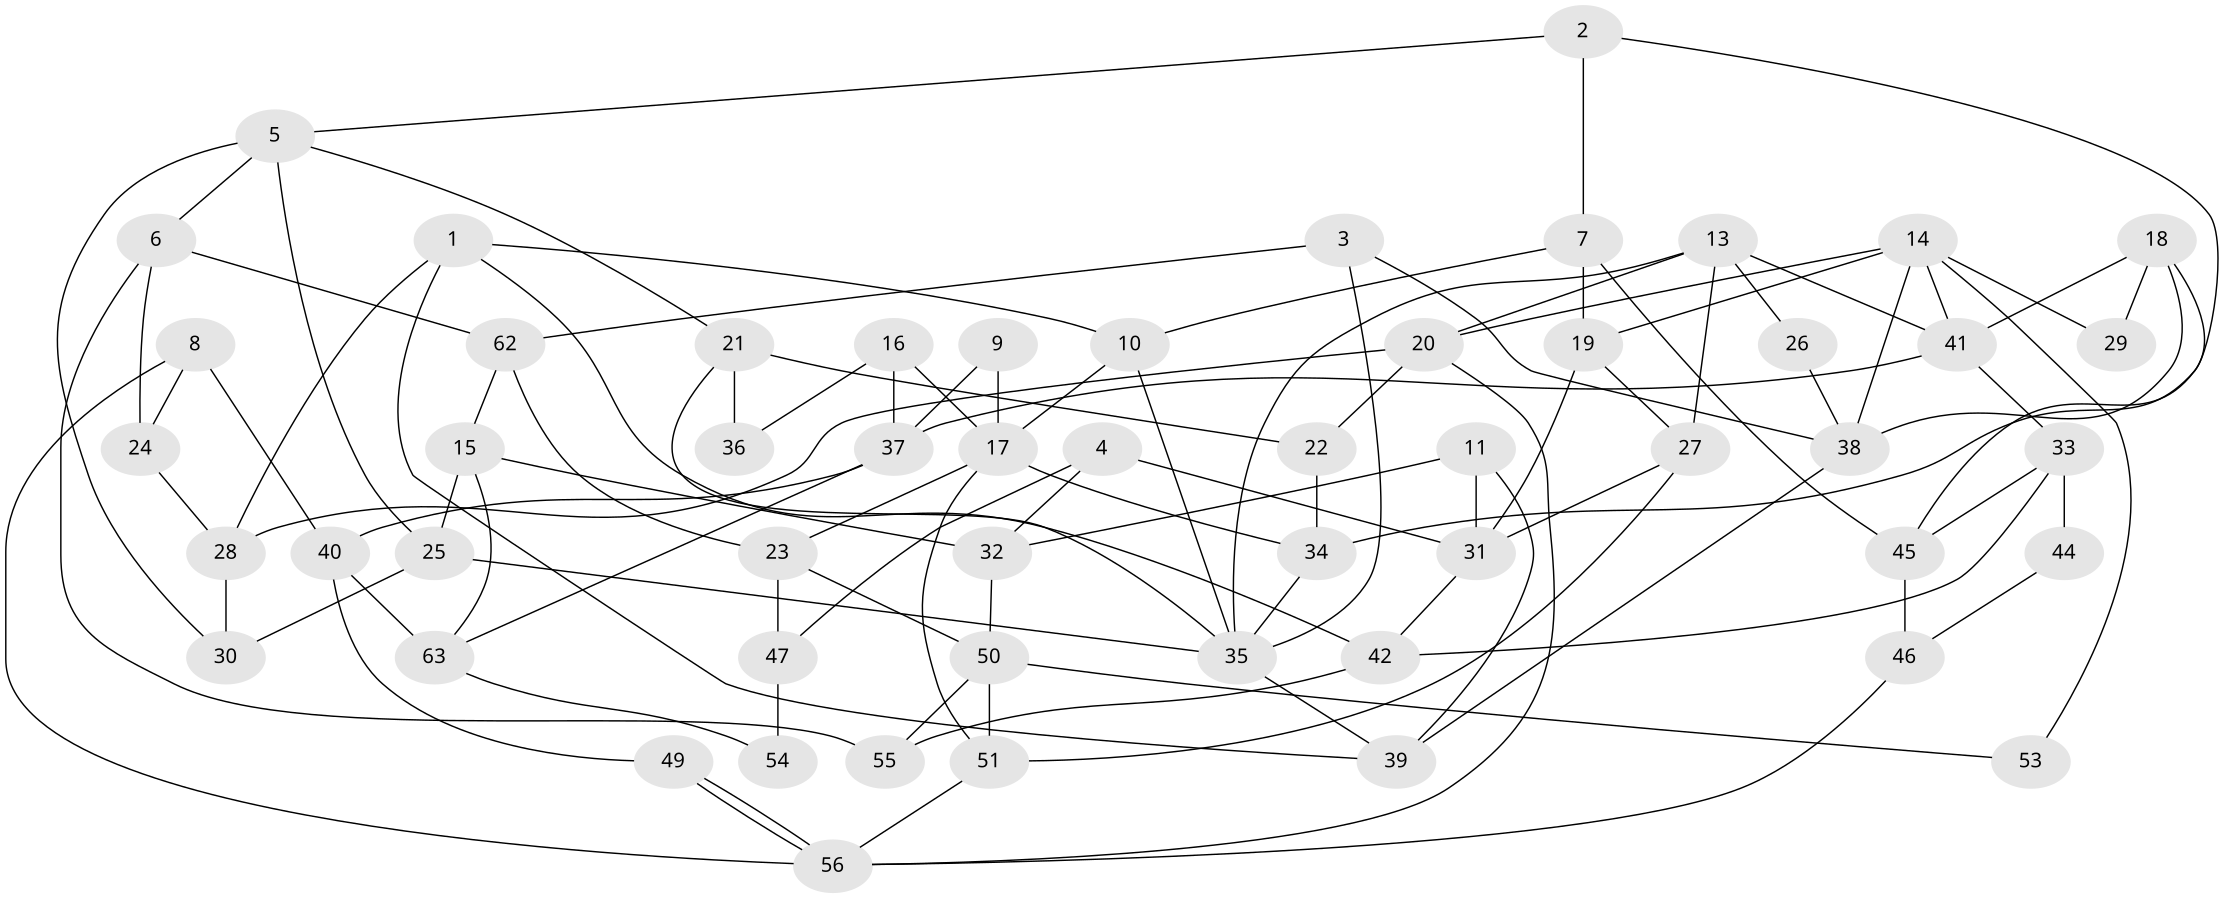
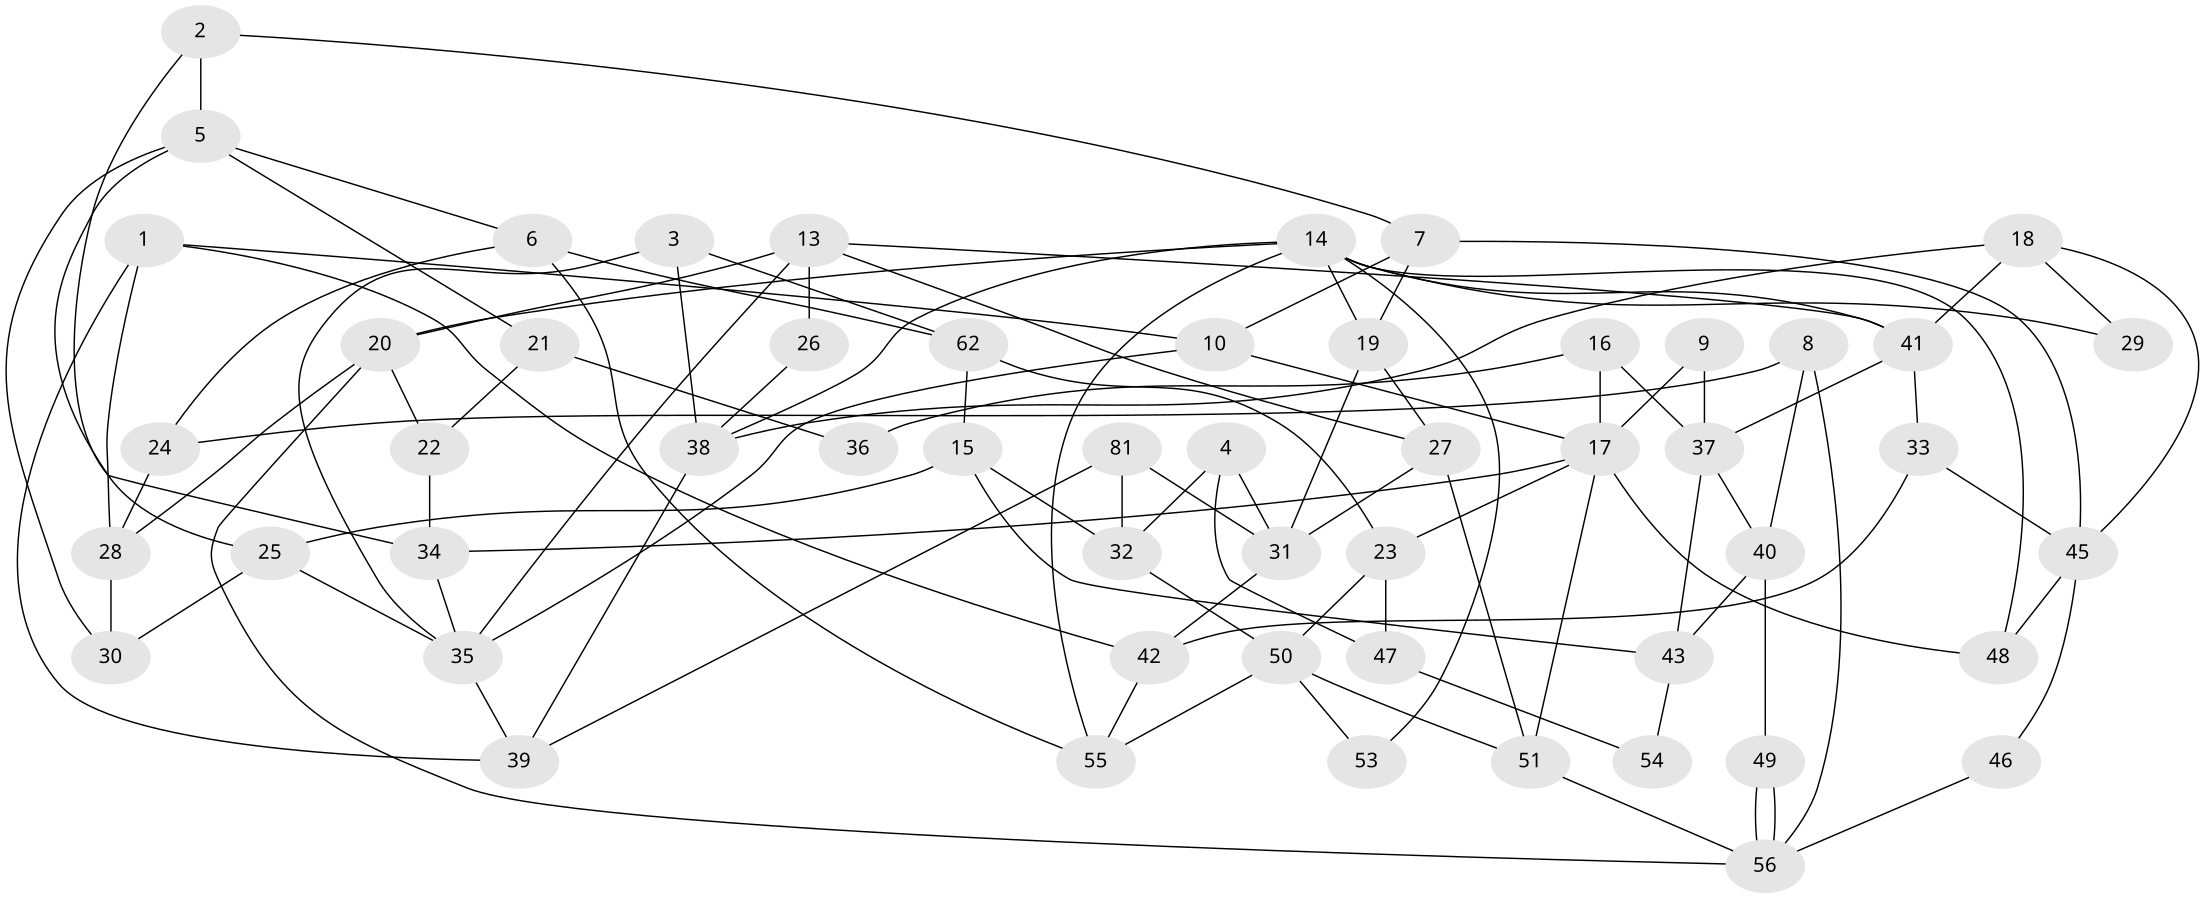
edge "14" -- "55": added
node "11": label "11" -> "81"
edge "21" -- "35": removed
node "44": removed
node "63": label "63" -> "43"
node "48": added
